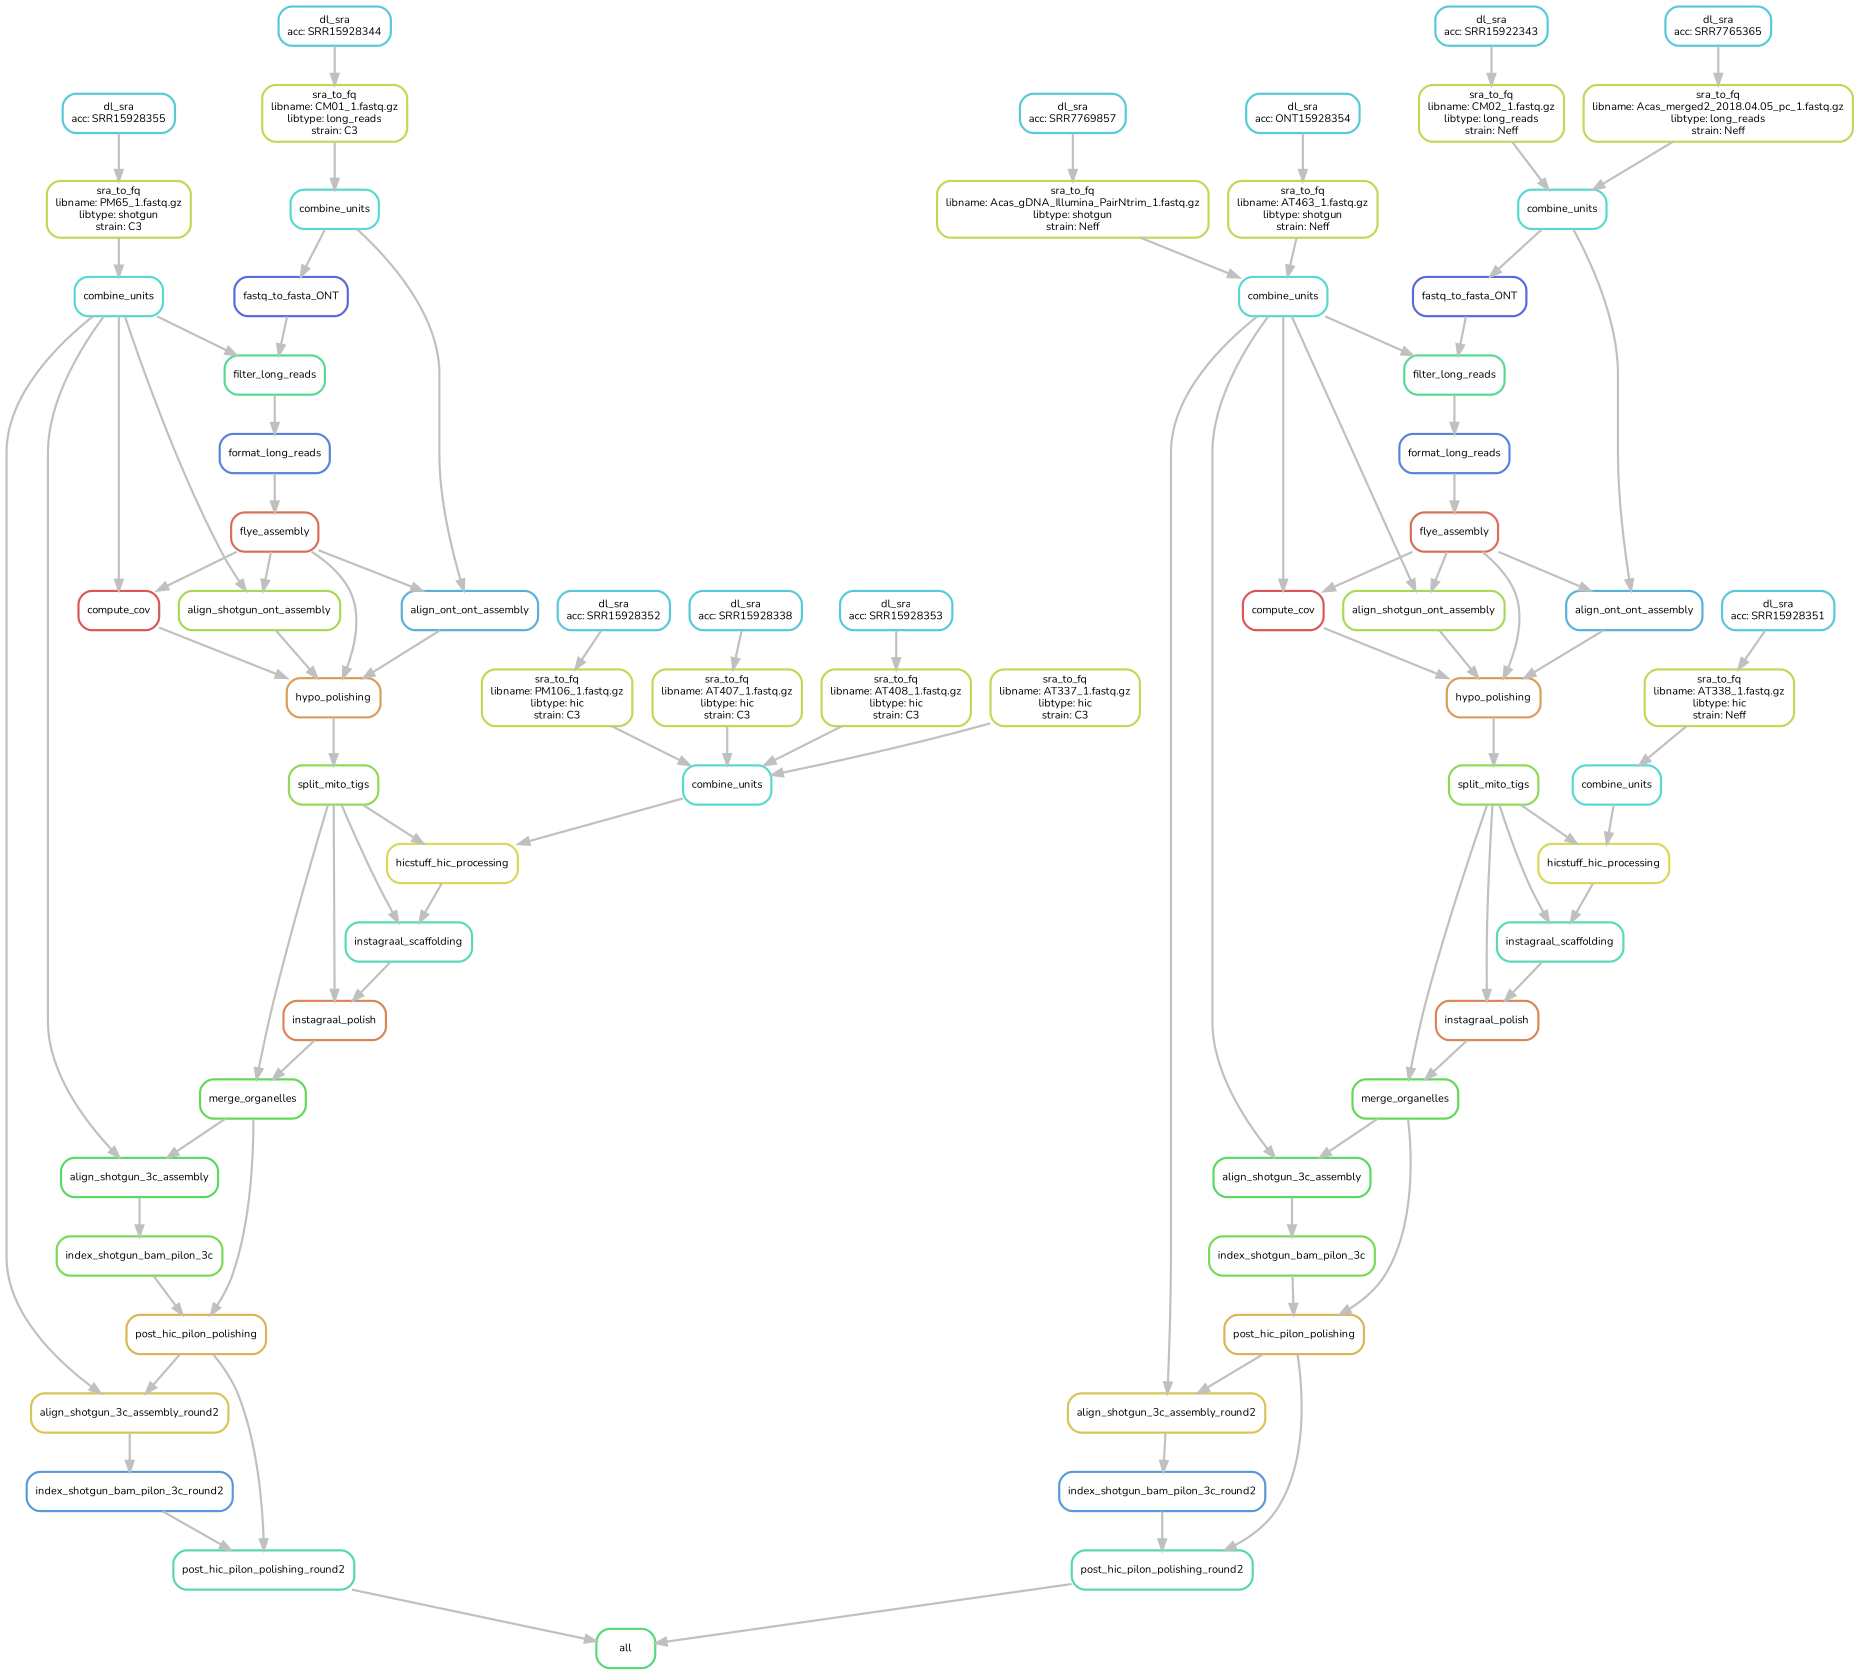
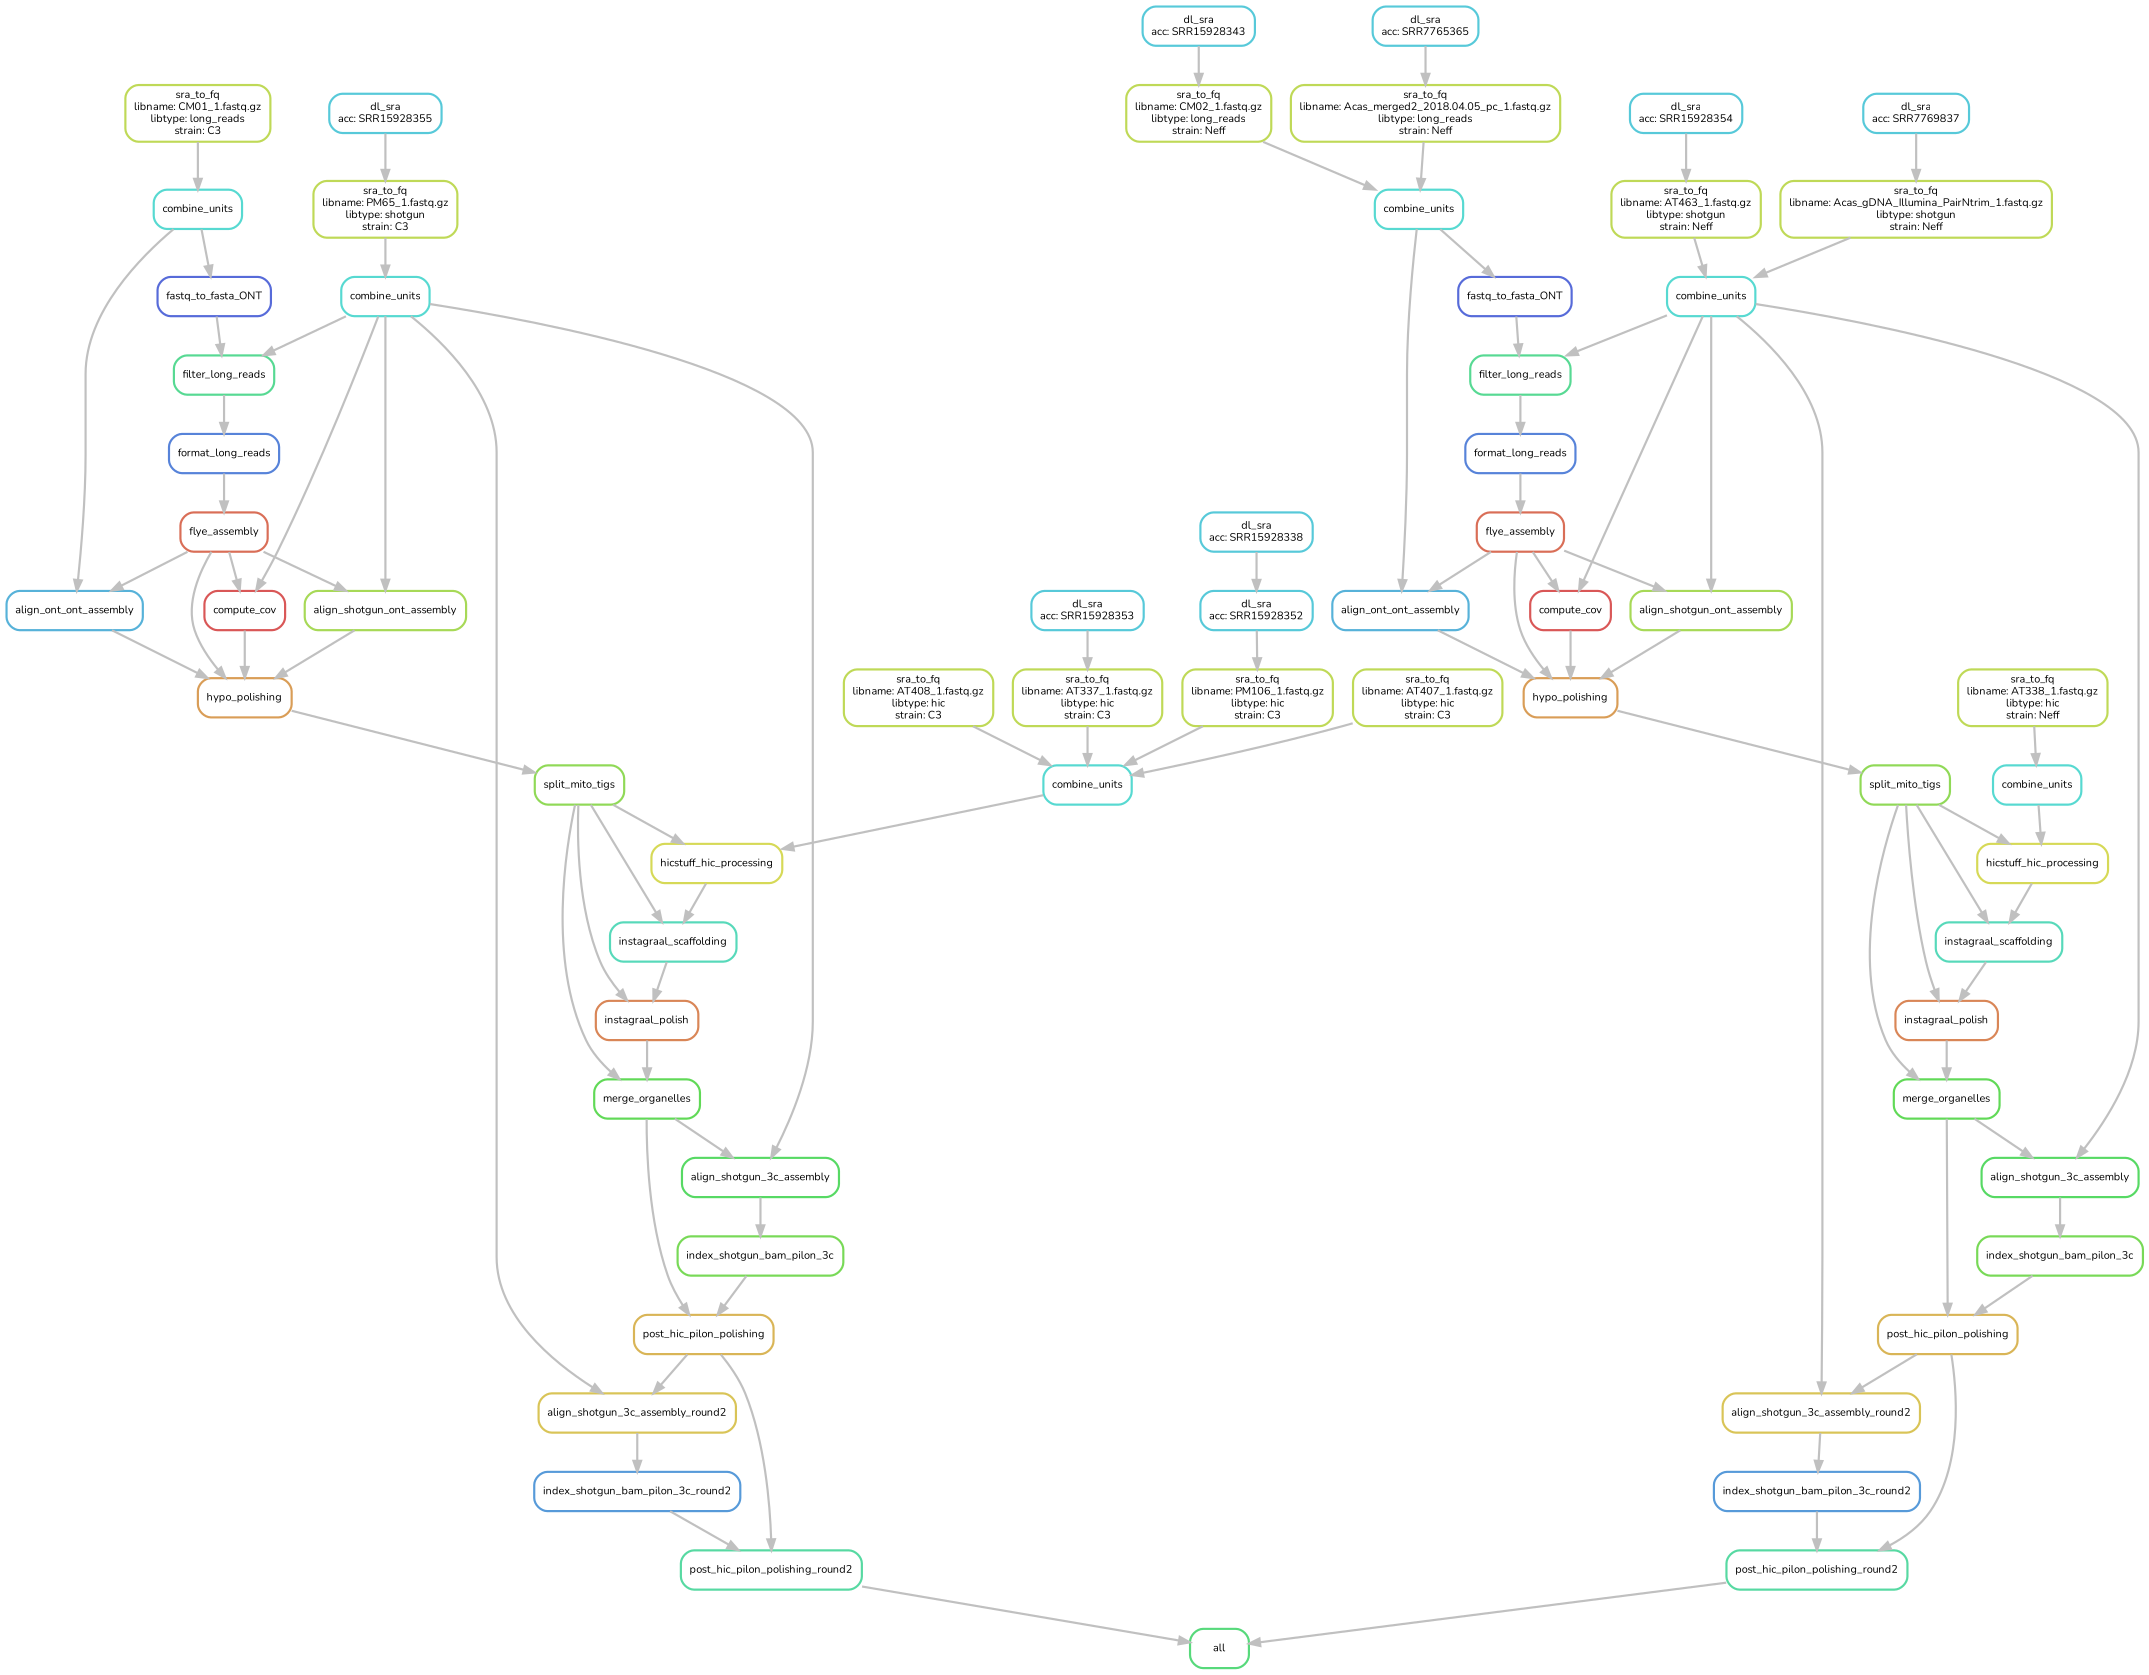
node "dl_sra acc: SRR15928344": removed
node "dl_sra acc: SRR15922343": label "dl_sra acc: SRR15922343" -> "dl_sra acc: SRR15928343"
node "dl_sra acc: SRR7769857": label "dl_sra acc: SRR7769857" -> "dl_sra acc: SRR7769837"
node "dl_sra acc: ONT15928354": label "dl_sra acc: ONT15928354" -> "dl_sra acc: SRR15928354"
node "dl_sra acc: SRR15928351": removed
edge "dl_sra acc: SRR15928338" -> "sra_to_fq libname: AT407_1.fastq.gz libtype: hic strain: C3": now "dl_sra acc: SRR15928338" -> "dl_sra acc: SRR15928352"
edge "dl_sra acc: SRR15928353" -> "sra_to_fq libname: AT408_1.fastq.gz libtype: hic strain: C3": now "dl_sra acc: SRR15928353" -> "sra_to_fq libname: AT337_1.fastq.gz libtype: hic strain: C3"
